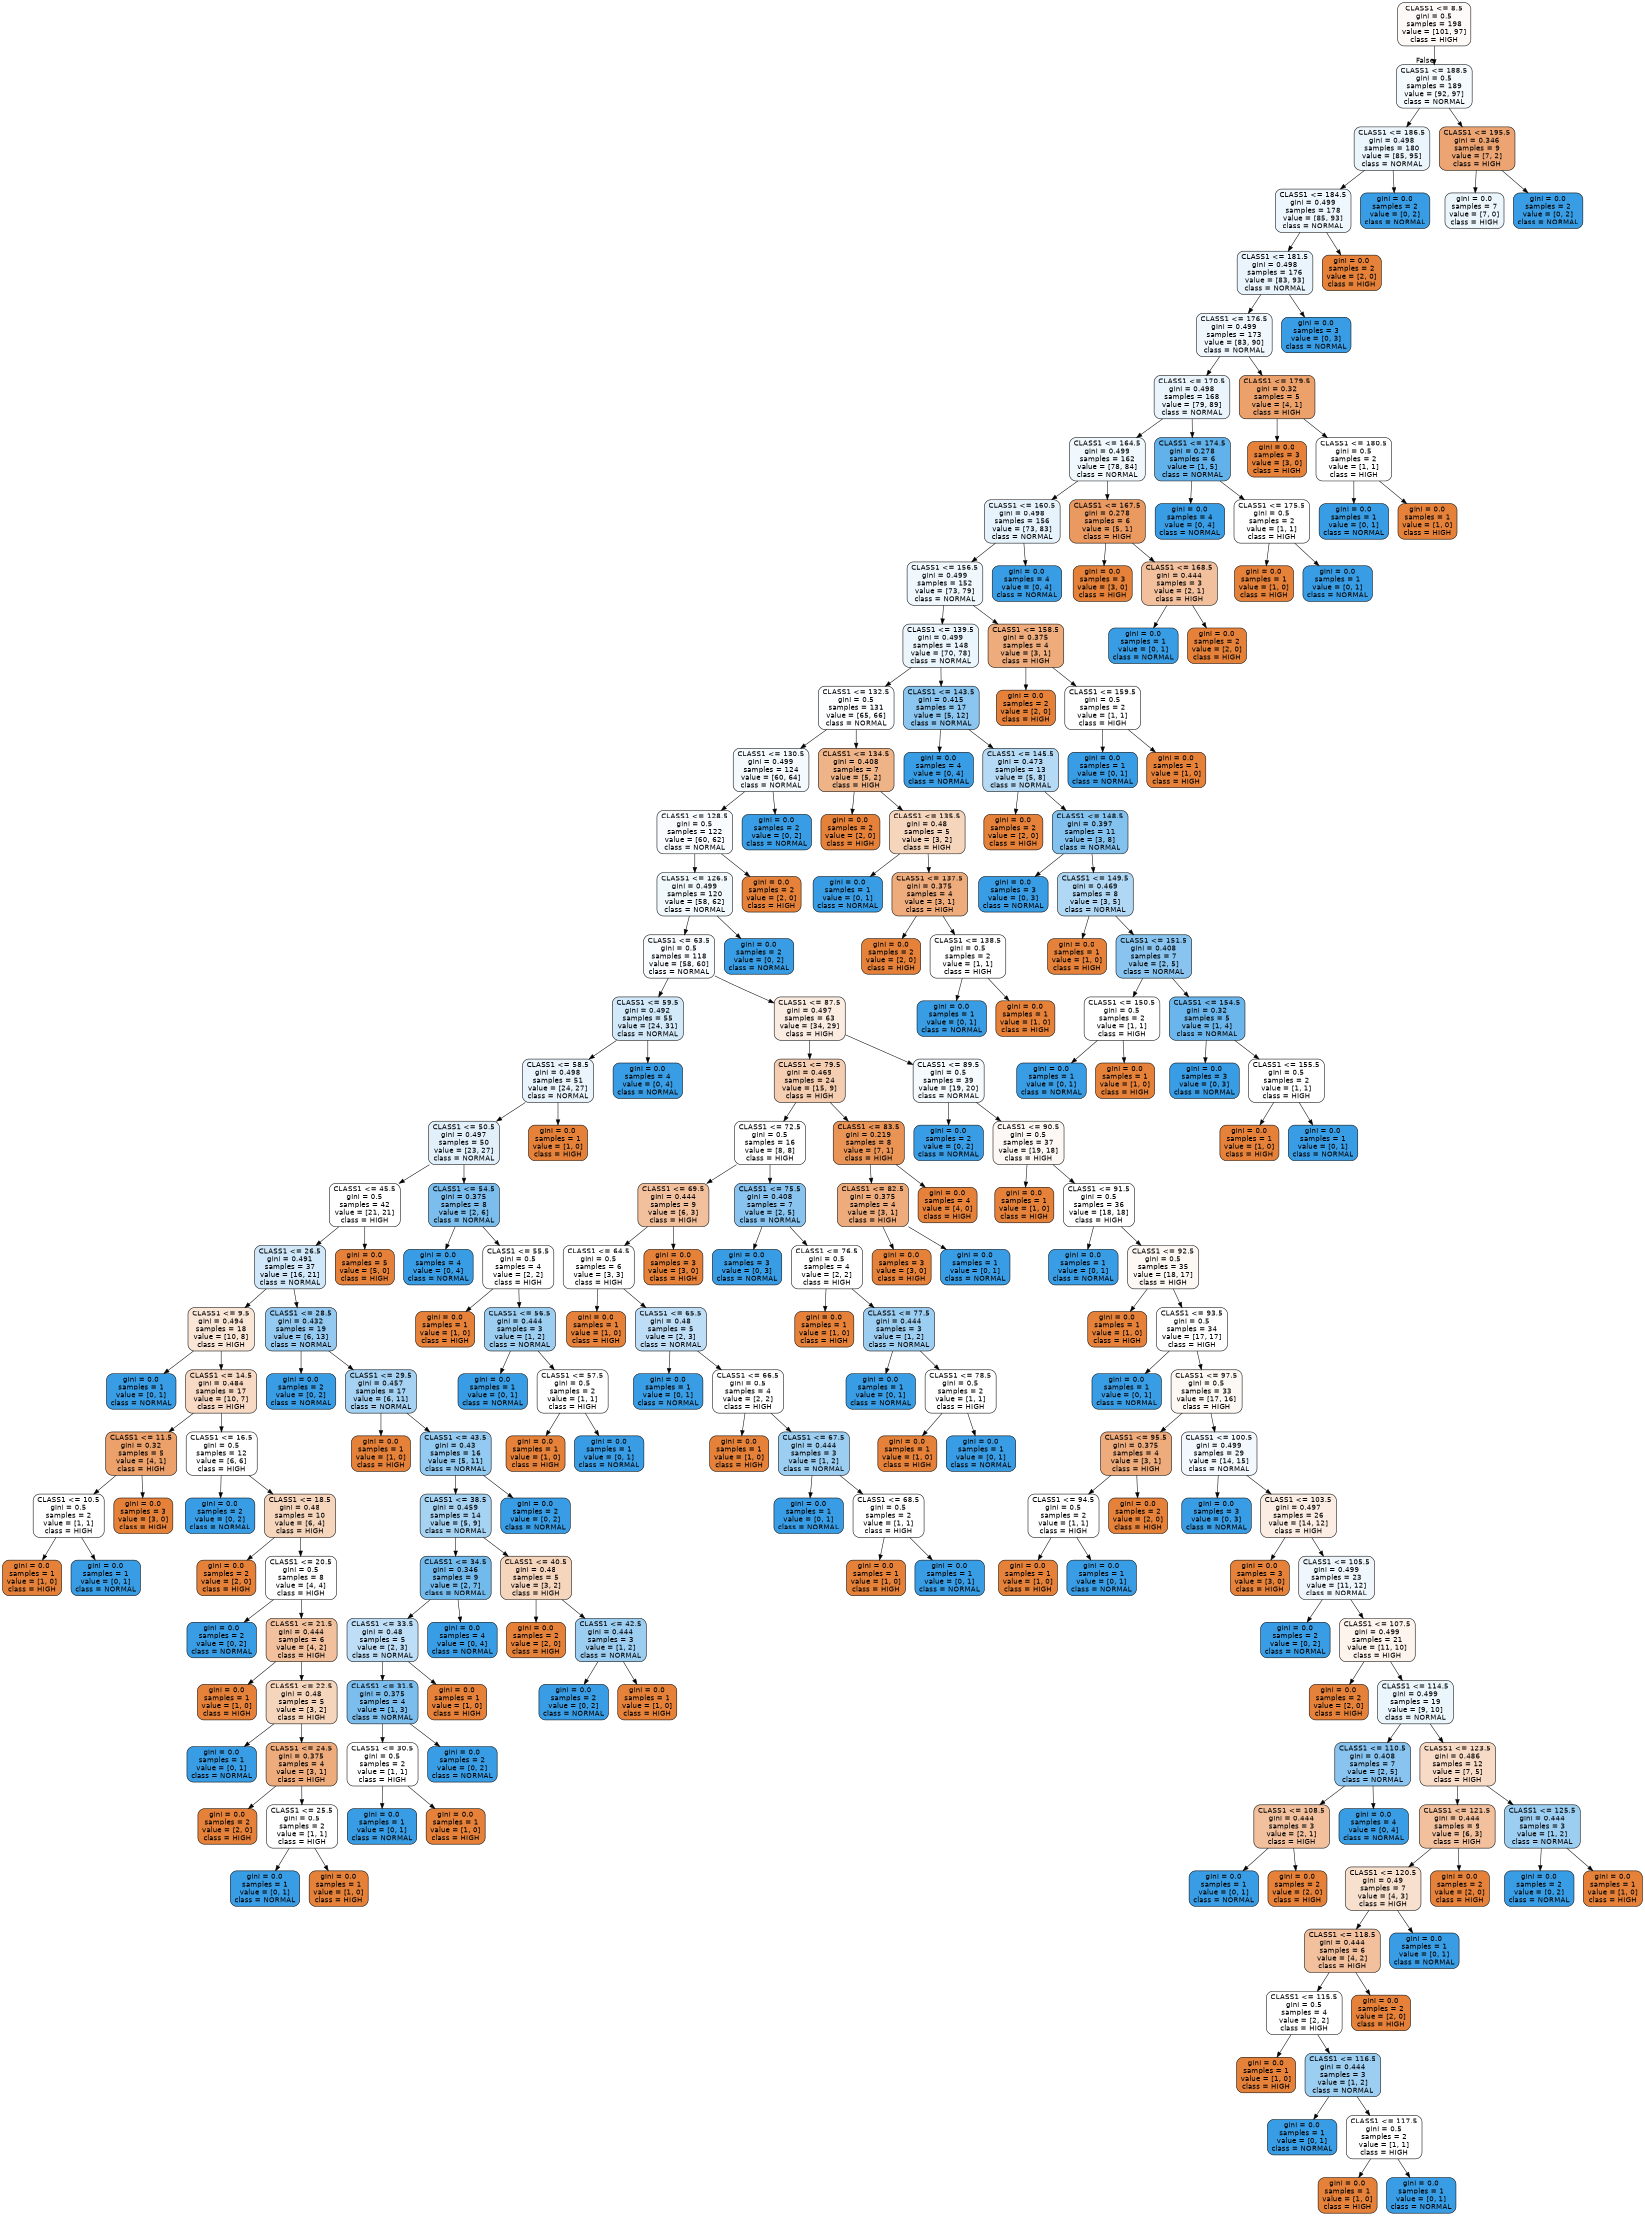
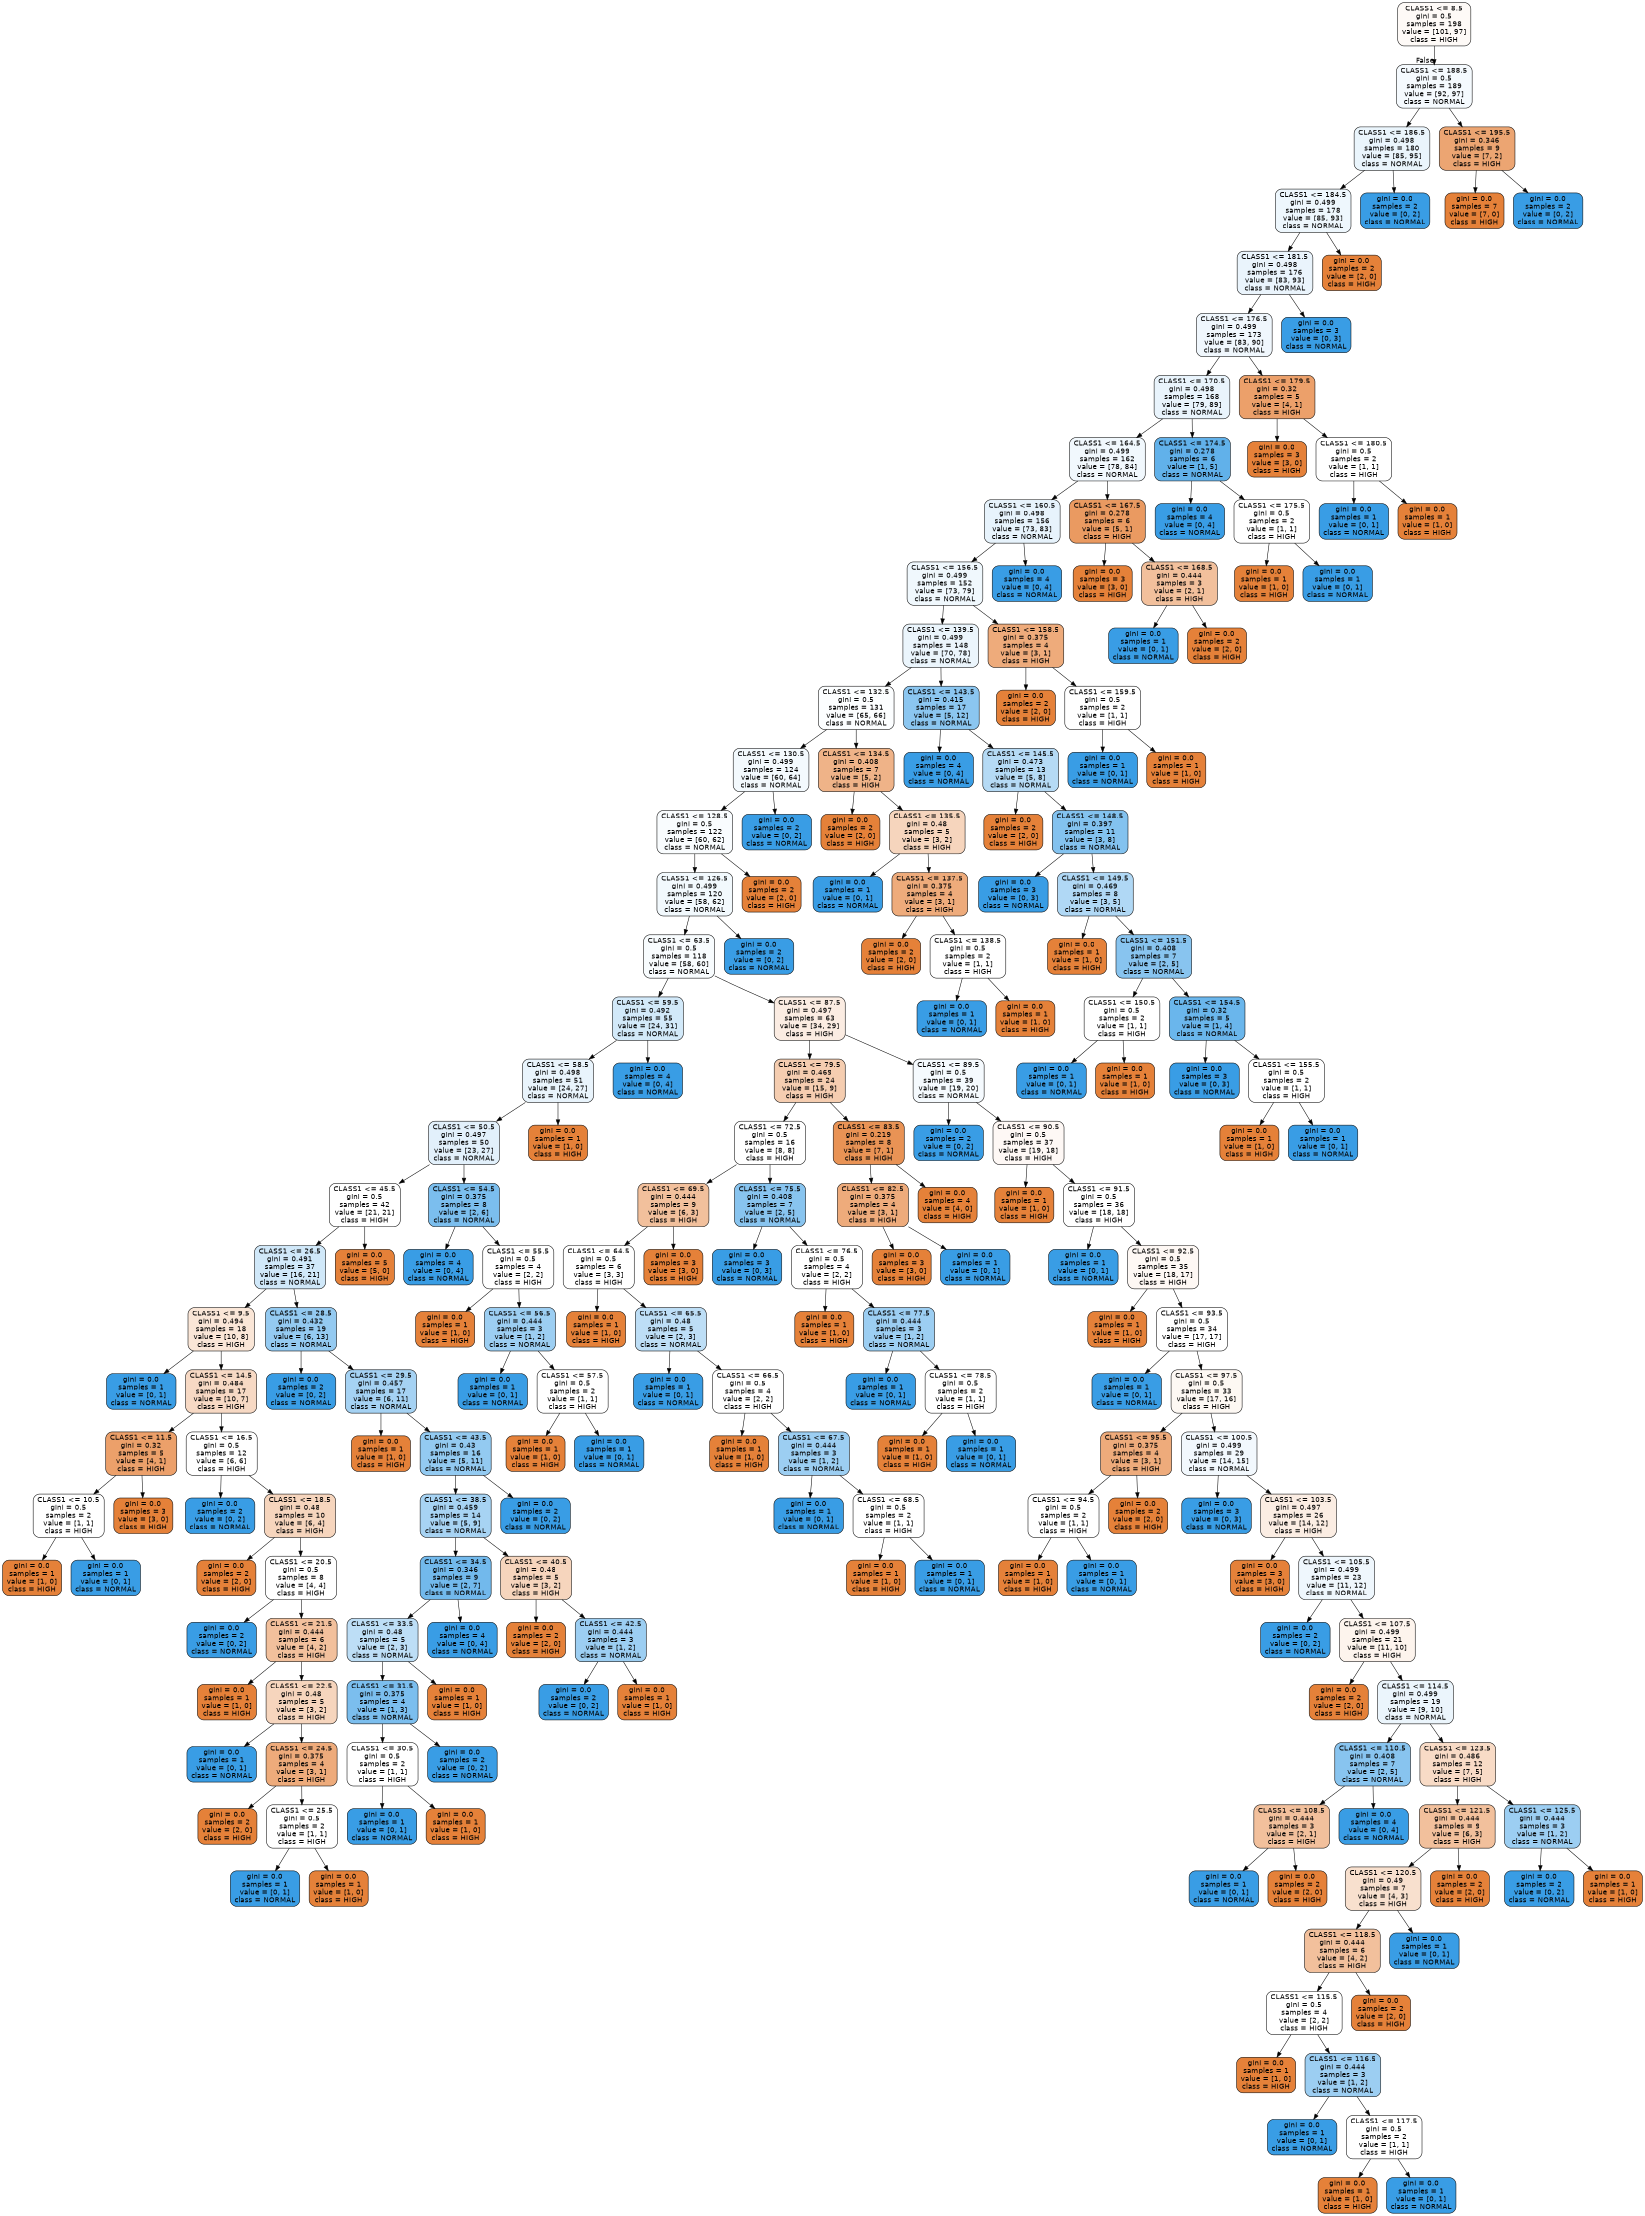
node "gini = 0.0 samples = 7 value = [7, 0] class = HIGH": fillcolor #ebf5fc -> #e58139
